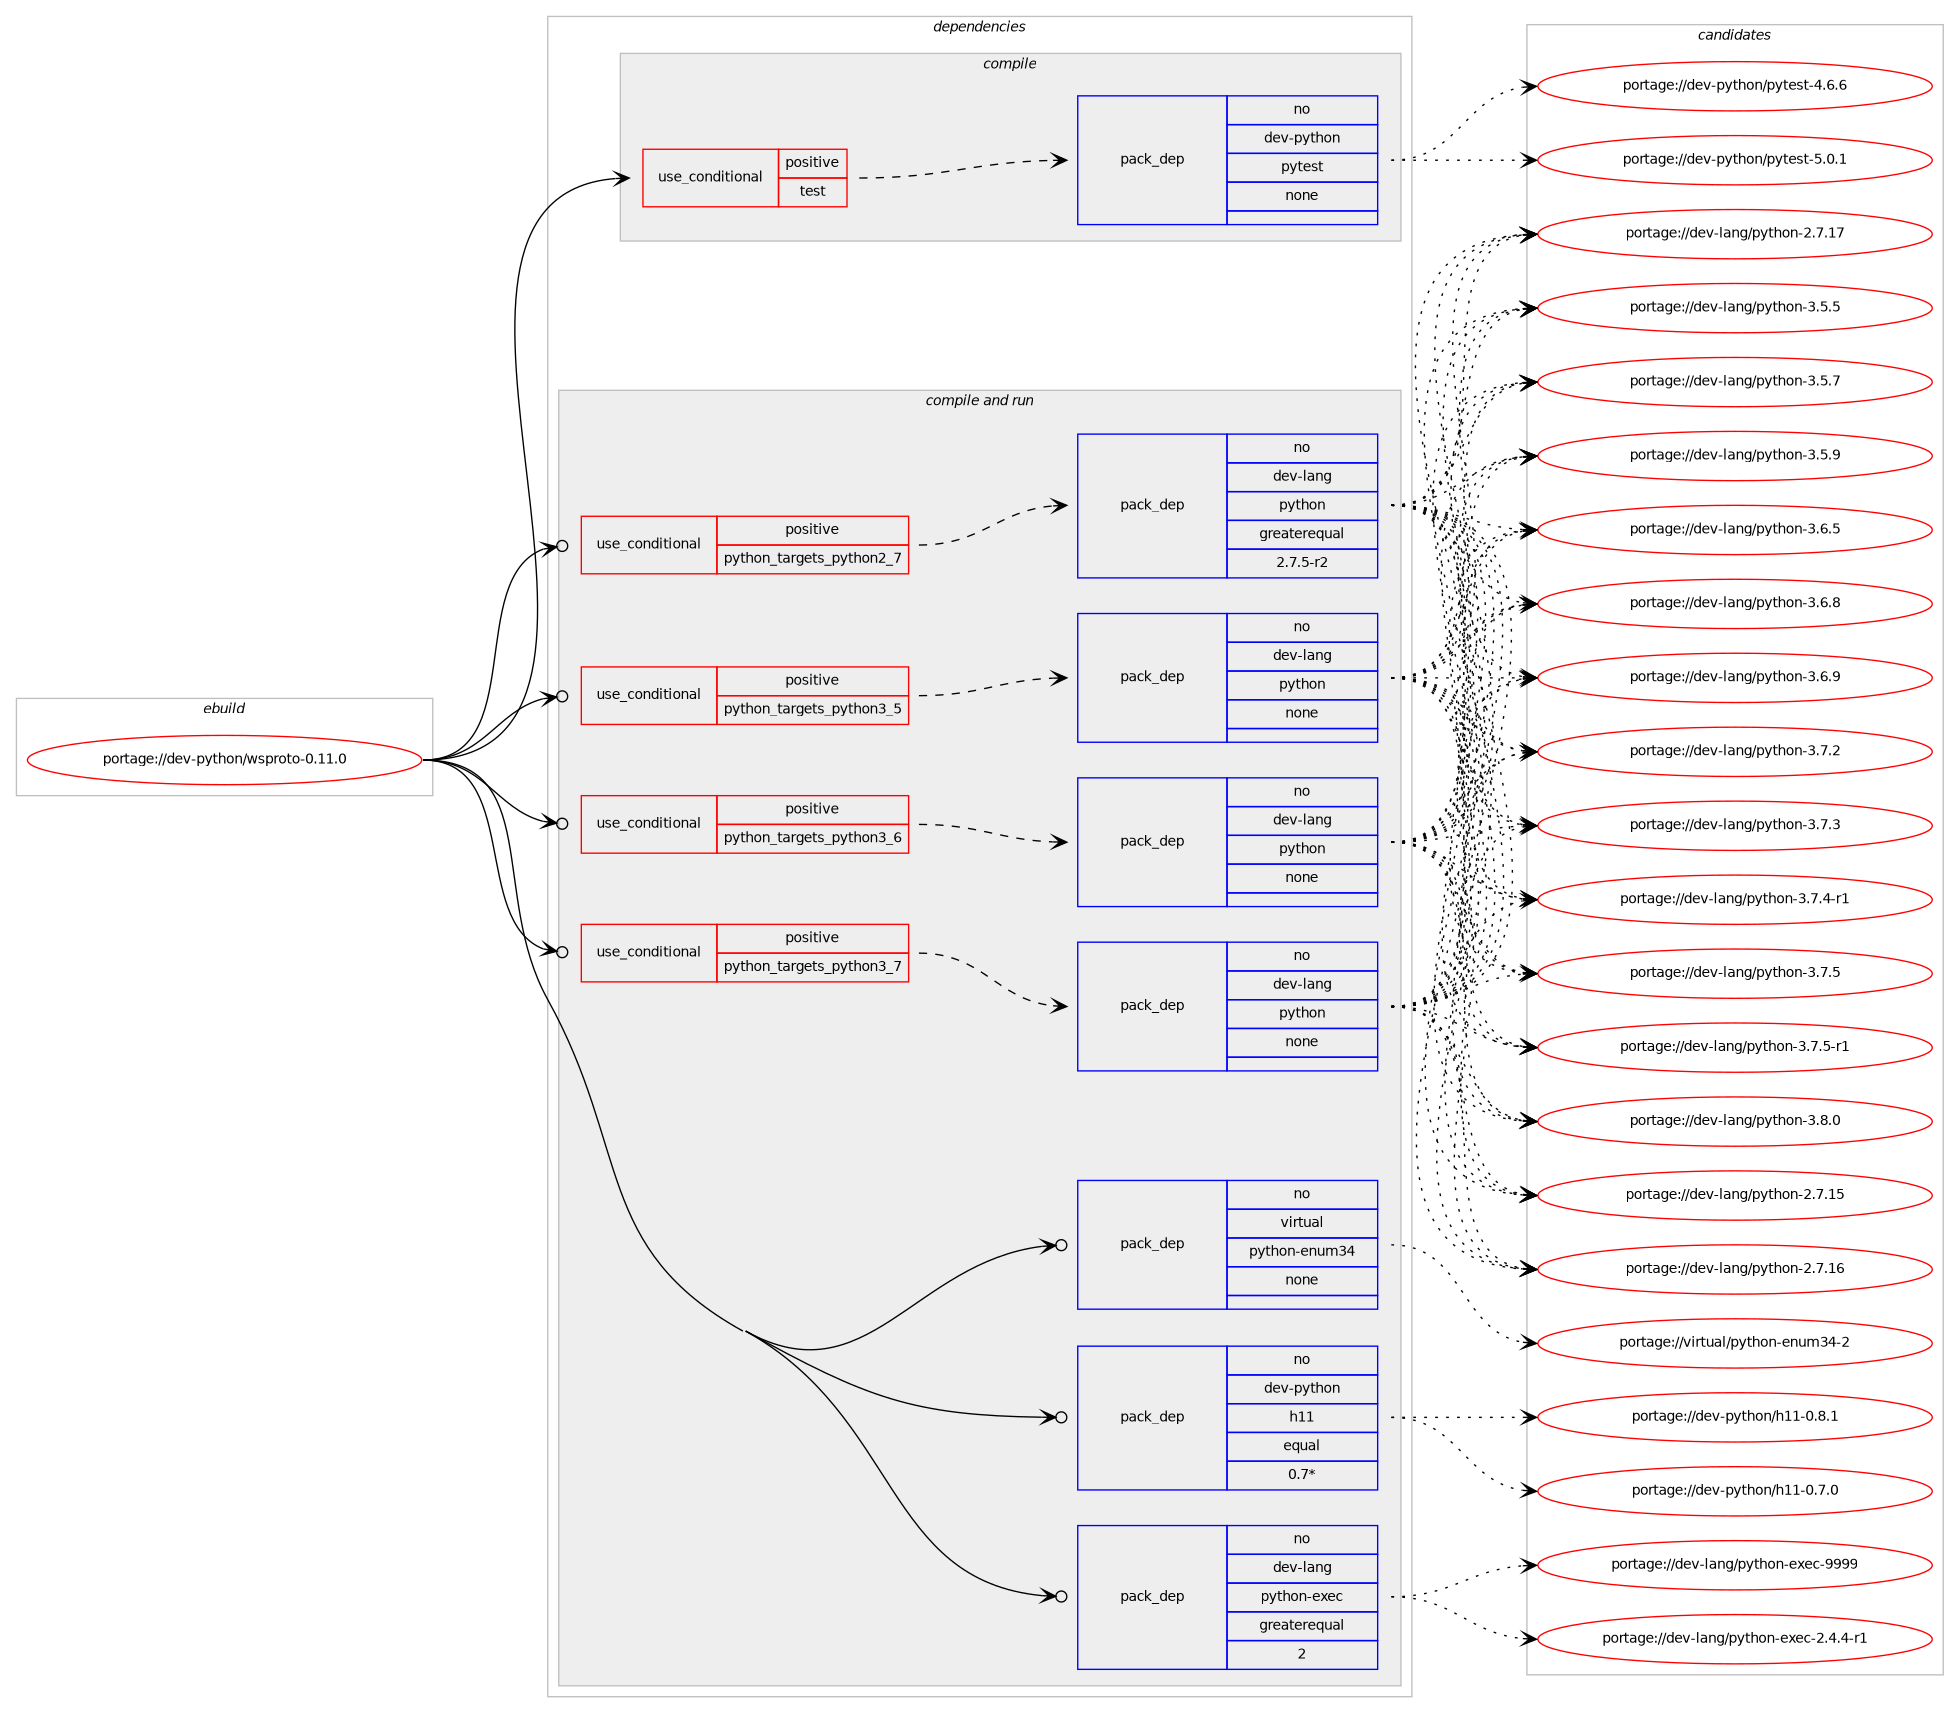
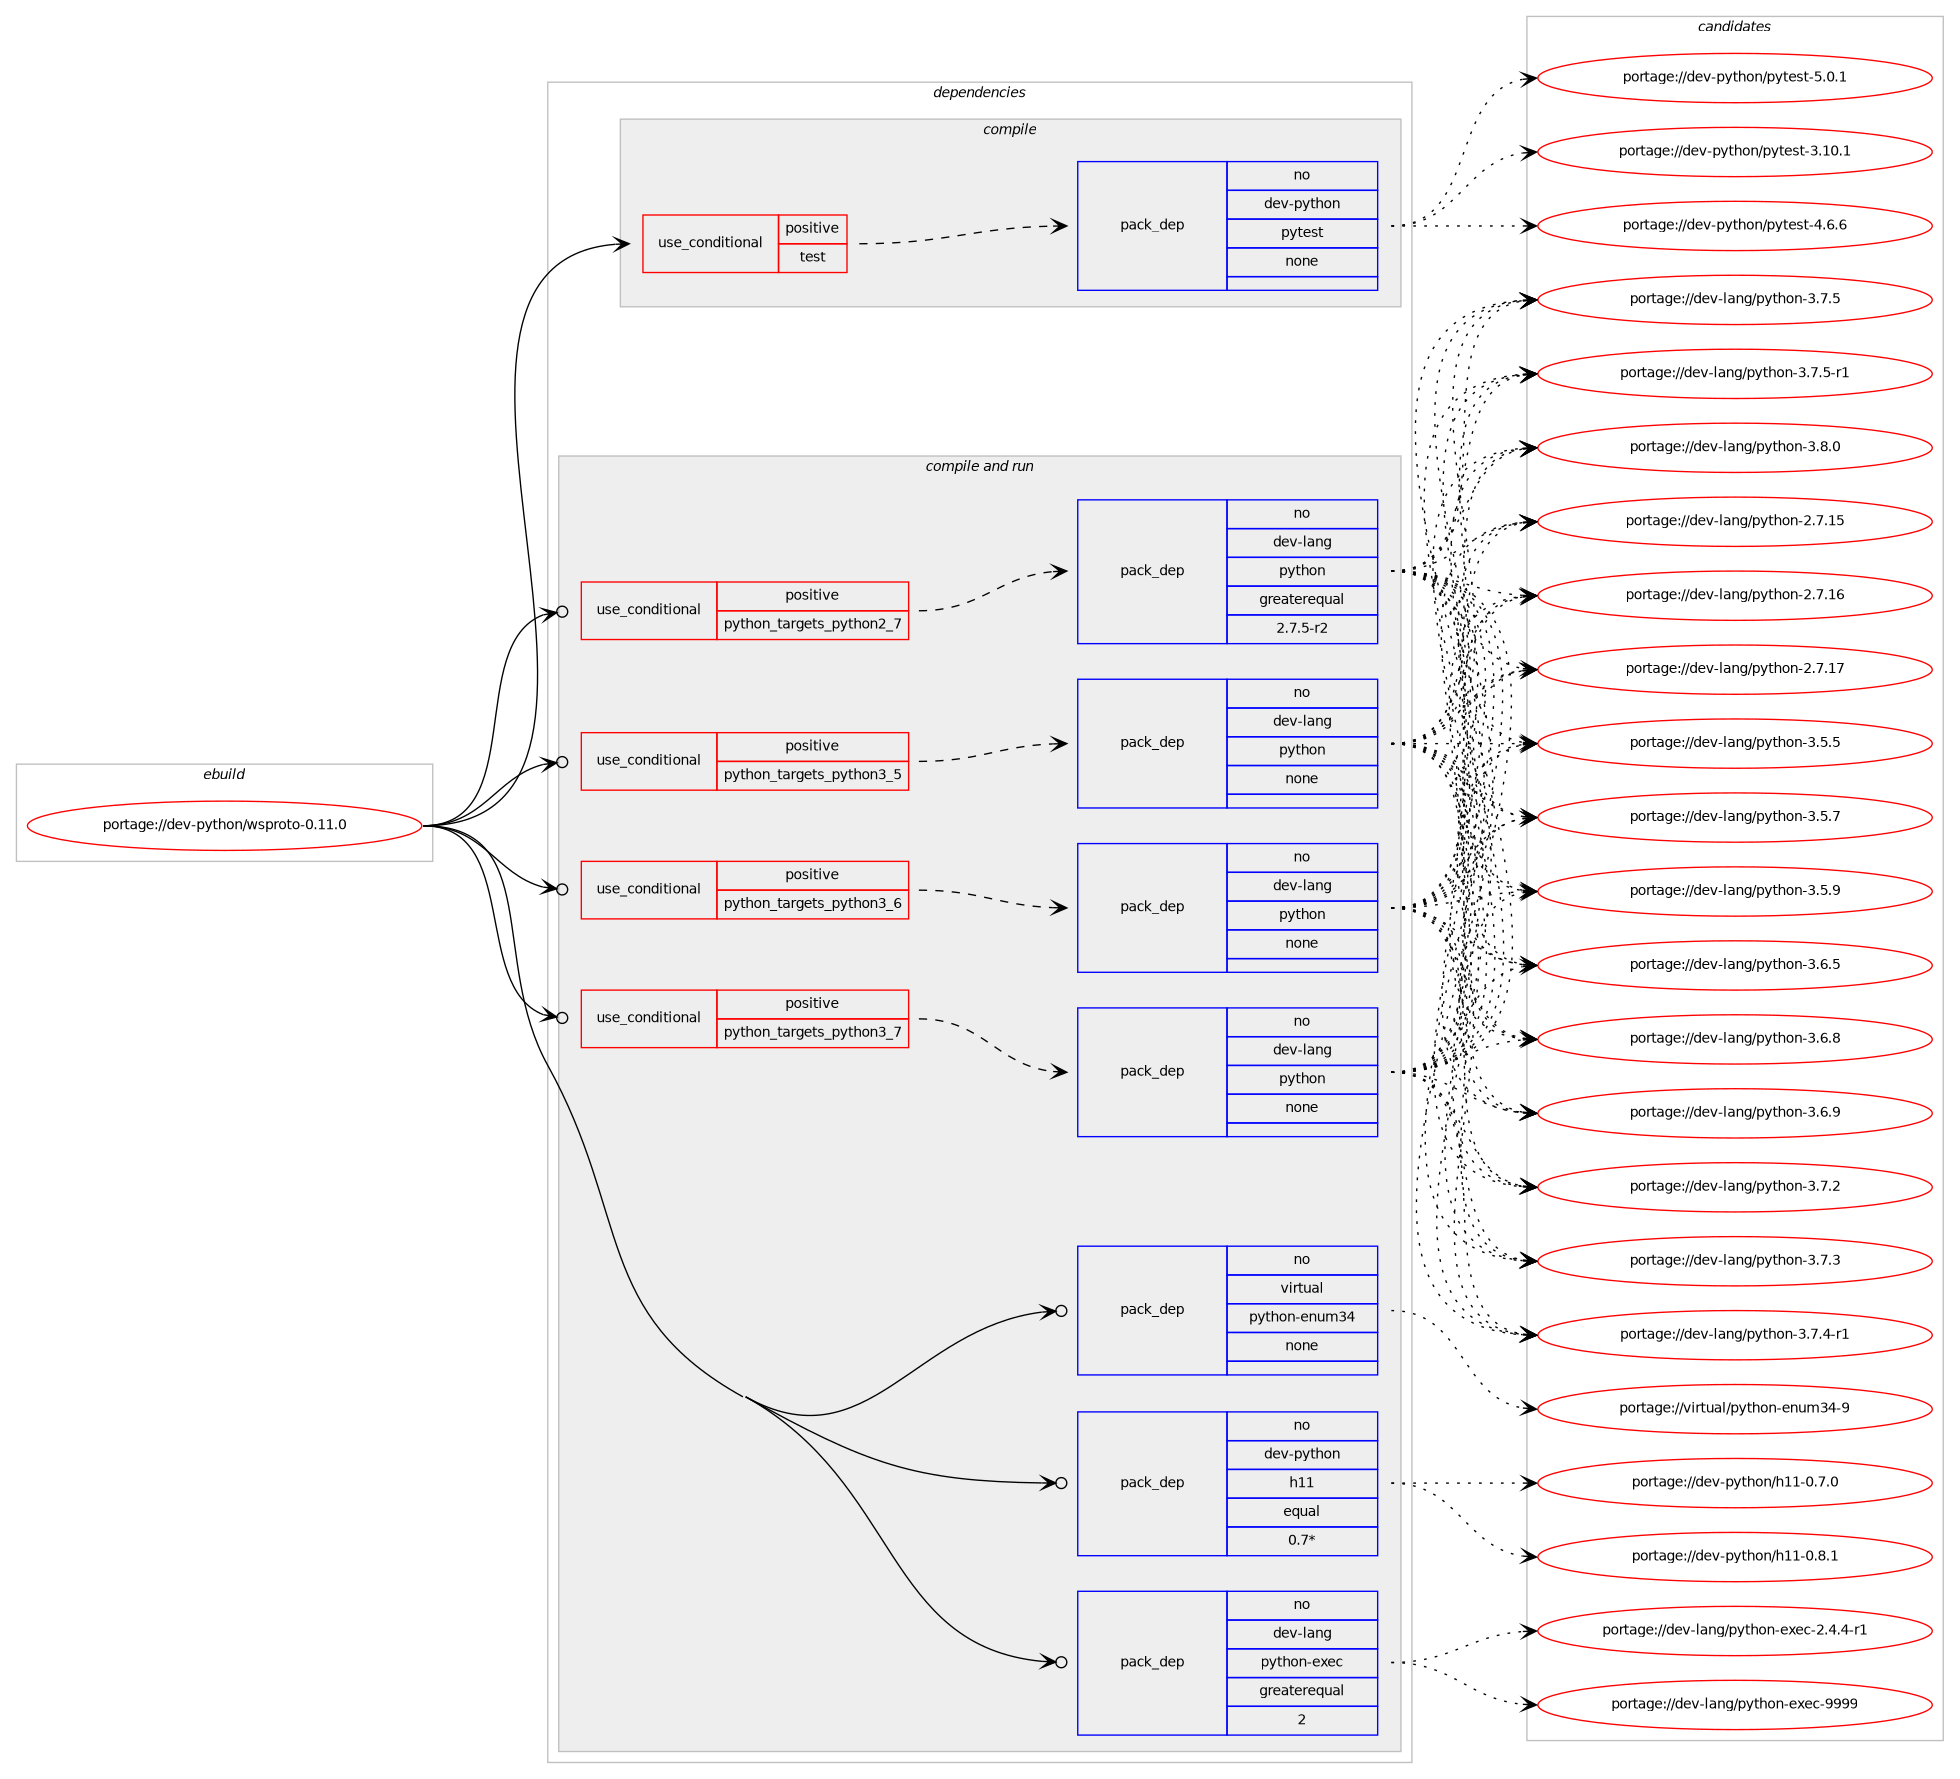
node "portage://dev-python/pytest-3.10.1": added
node "portage://virtual/python-enum34-2": label "portage://virtual/python-enum34-2" -> "portage://virtual/python-enum34-9"
